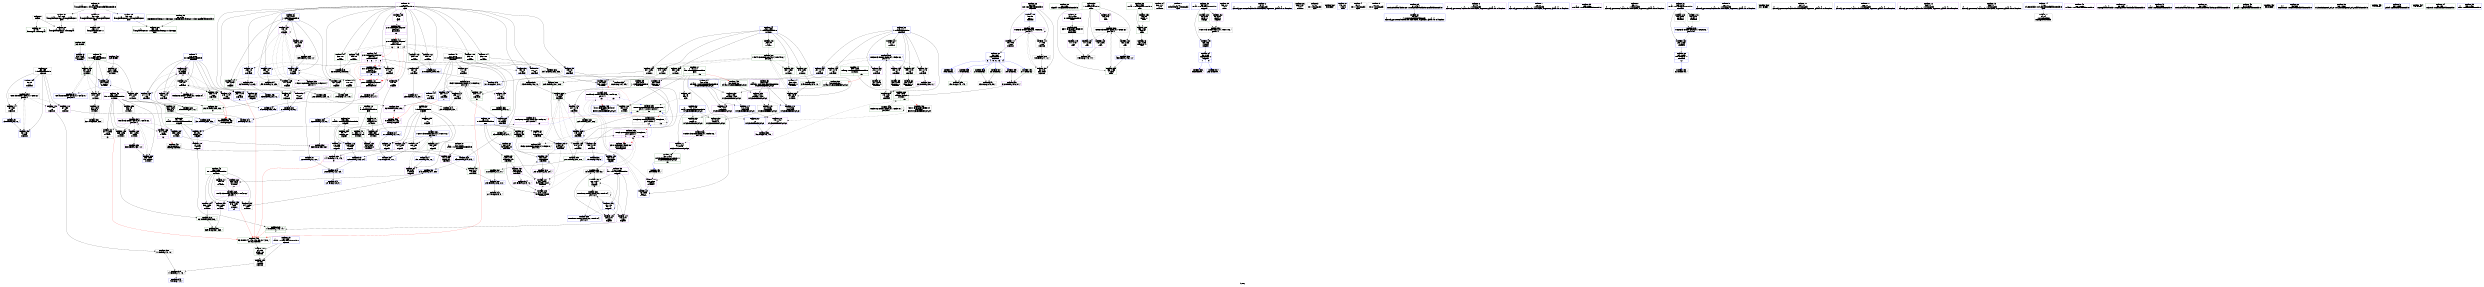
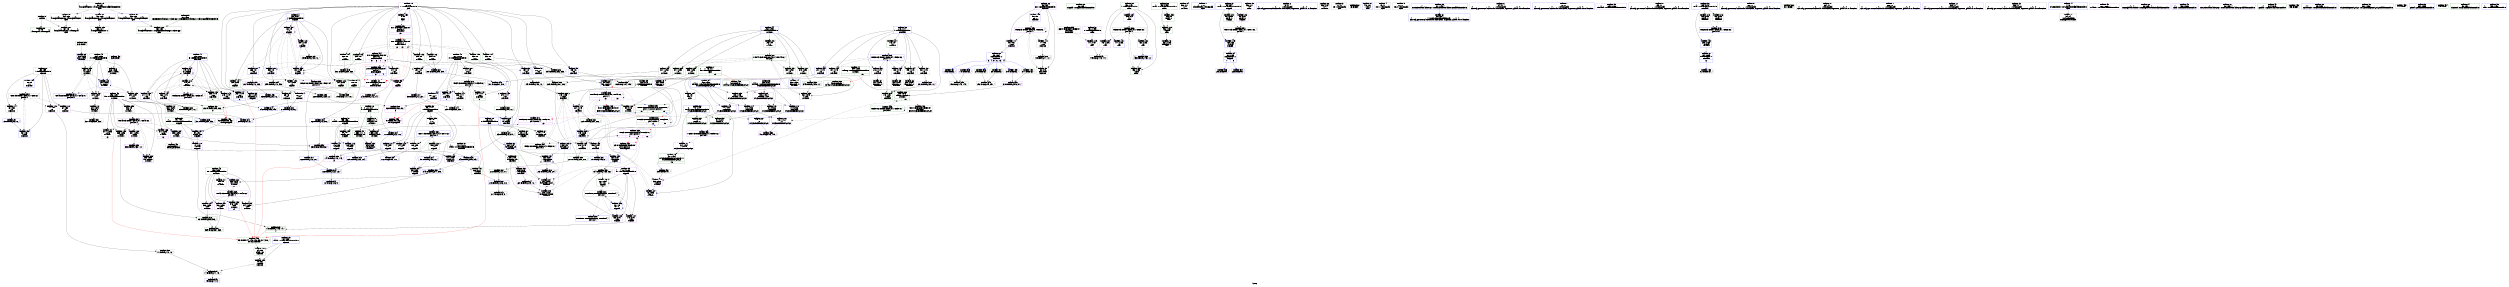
edge "NodeID: 57" -> "NodeID: 393": now "NodeID: 57" -> "NodeID: 179"
node "NodeID: 18": text "Fun" -> "Glob"
